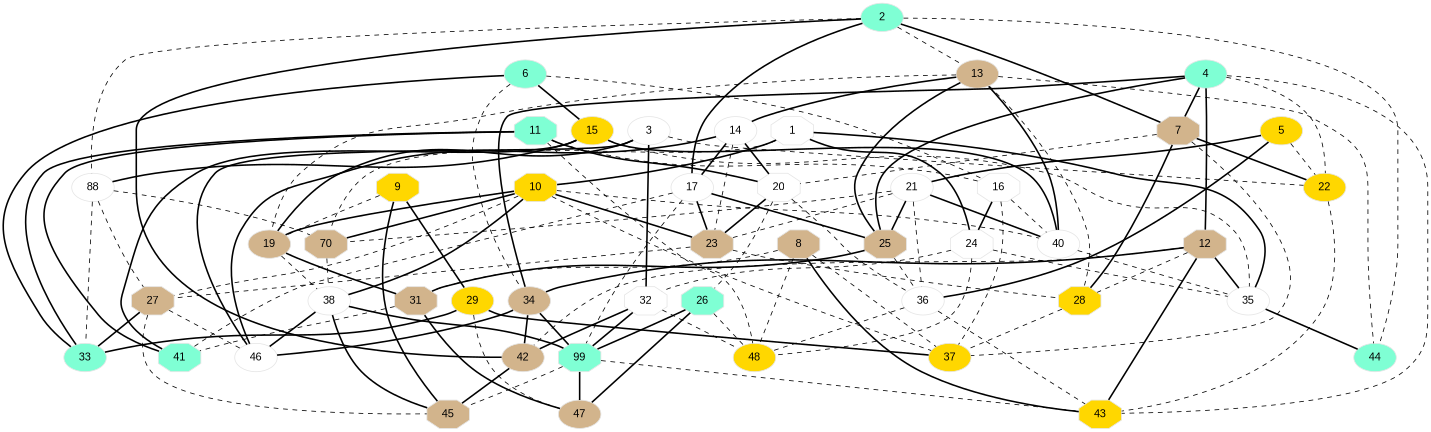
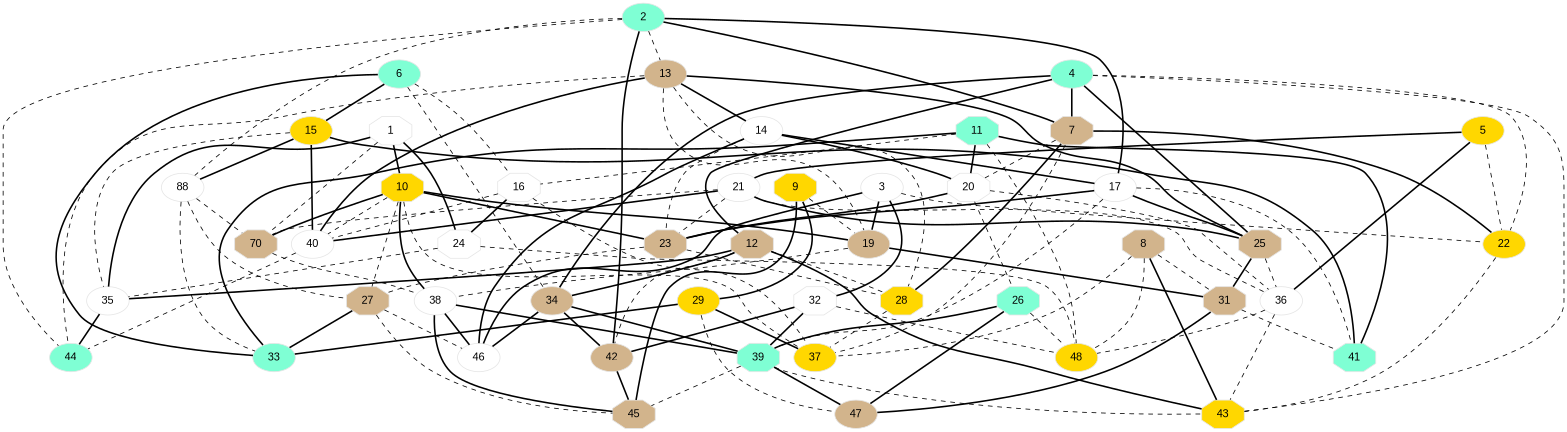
edge "24" -- "32": removed
edge "40" -- "35": now "40" -- "44"
node "99": label "99" -> "39"
